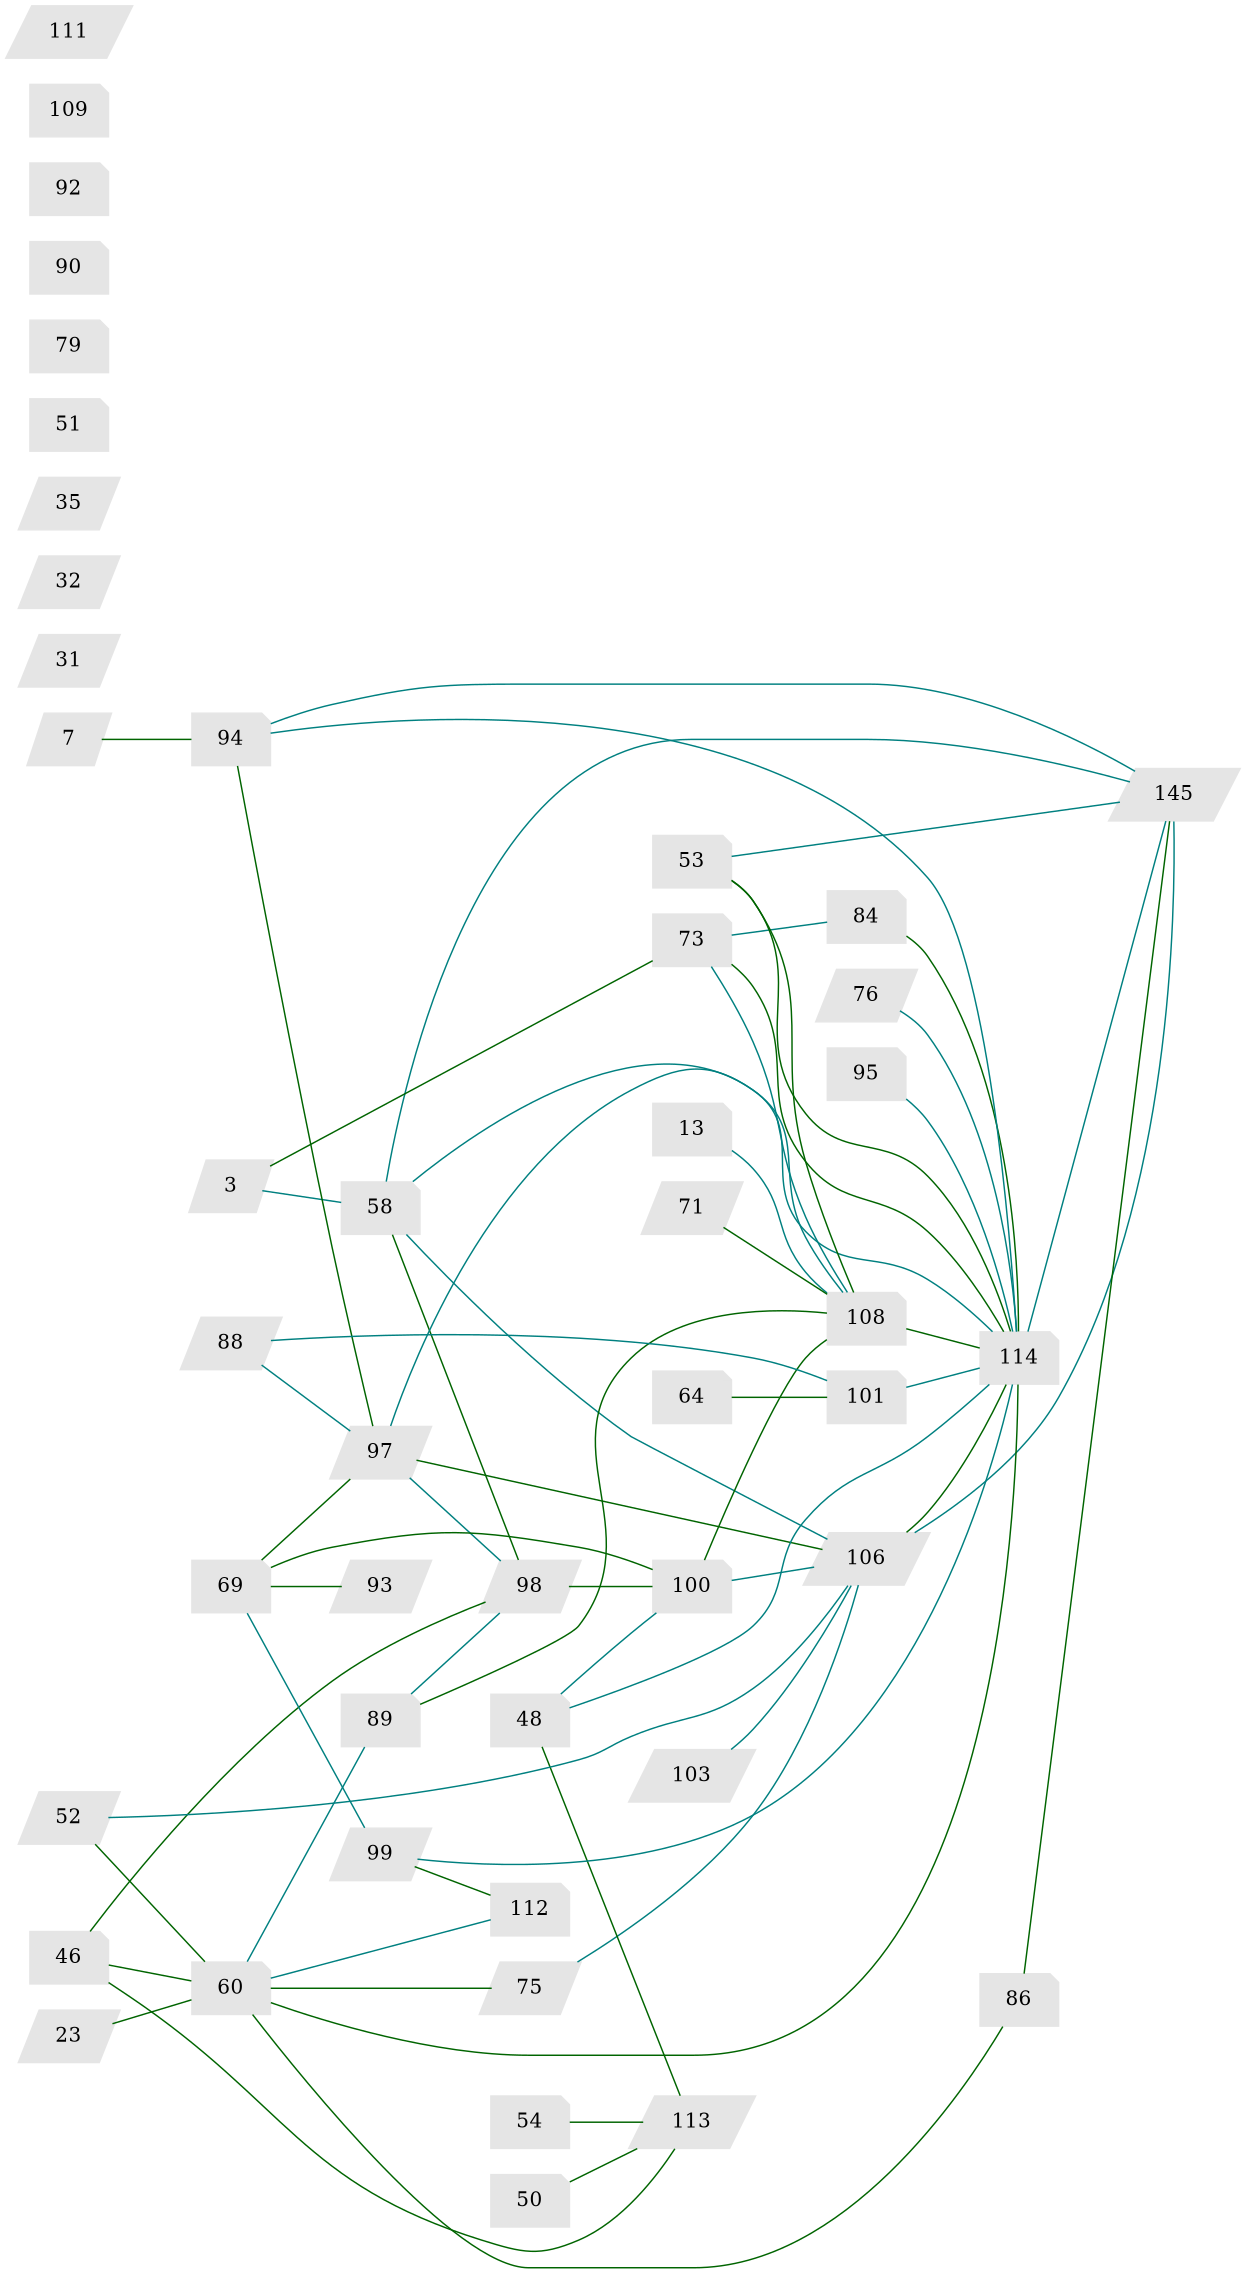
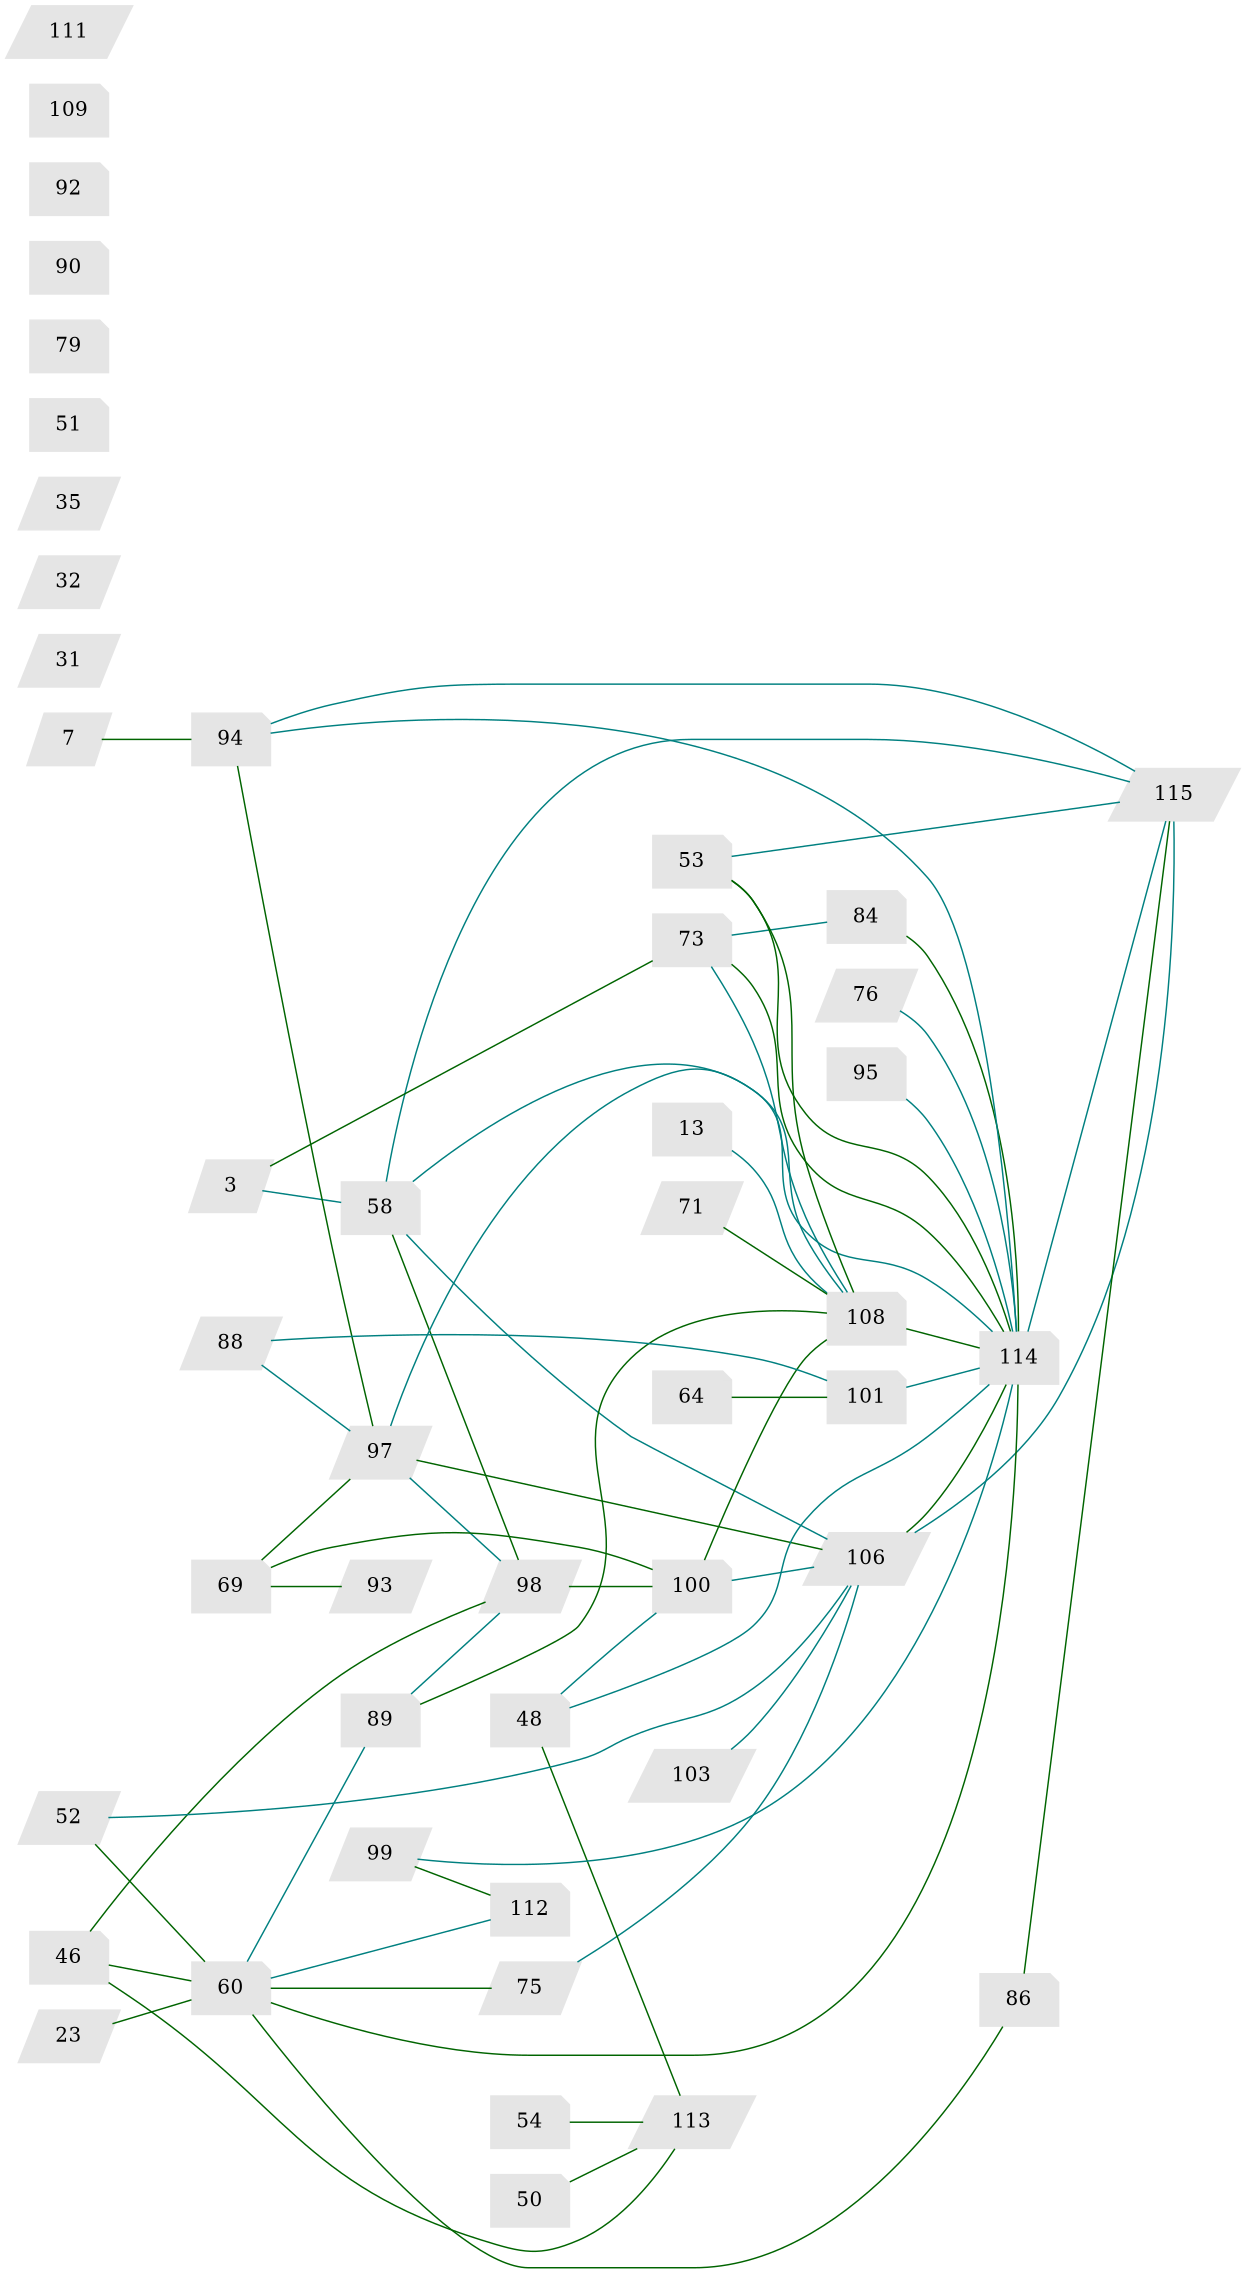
node "145": label "145" -> "115"
edge "69" -- "99": removed
